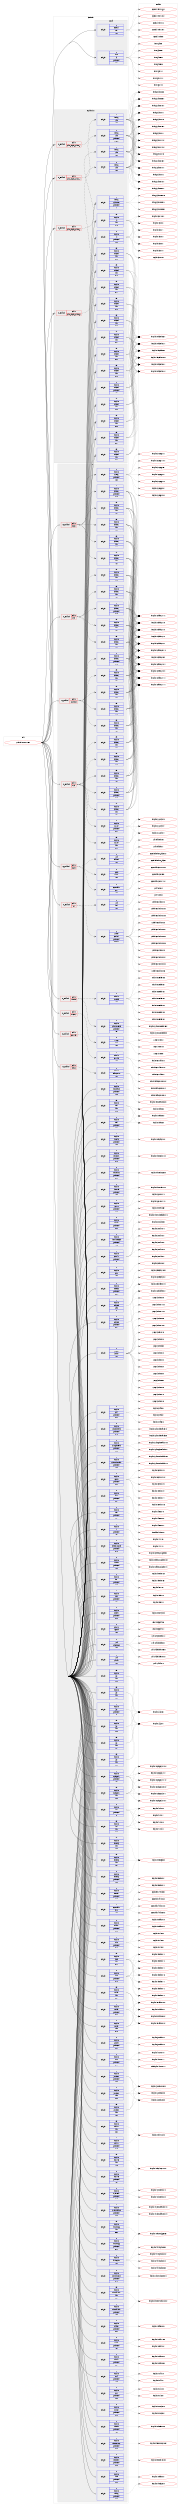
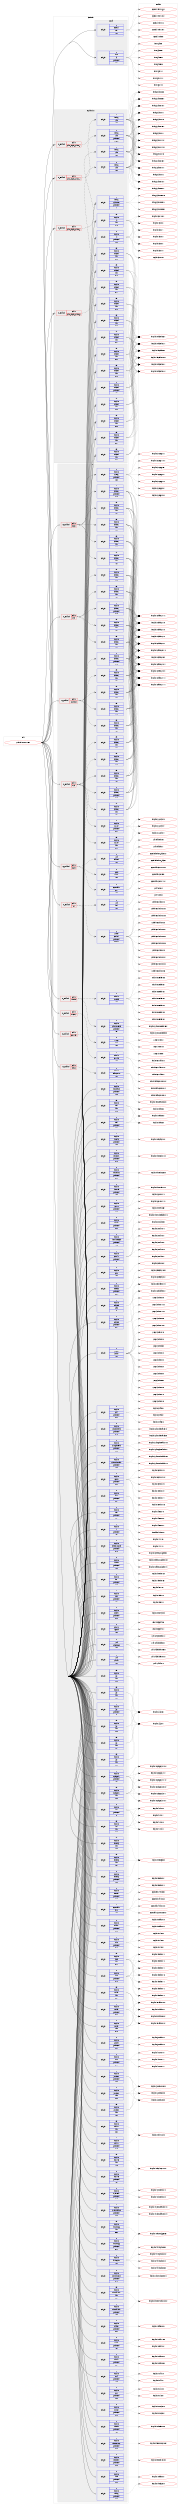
node "dev-dep/python-2.7.14-r2": label "dev-dep/python-2.7.14-r2" -> "dev-lang/python-2.7.14-r2"
node "app-emulation/libvirt-4.5.0-r1": label "app-emulation/libvirt-4.5.0-r1" -> "app-emulation/pypowervm-4.5.0-r1"
node "netaddr-python/iso8601-0.1.12": label "netaddr-python/iso8601-0.1.12" -> "dev-python/iso8601-0.1.12"
